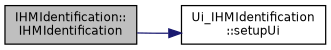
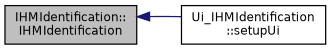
edge "IHMIdentification:: IHMIdentification" -> "Ui_IHMIdentification ::setupUi": reversed
